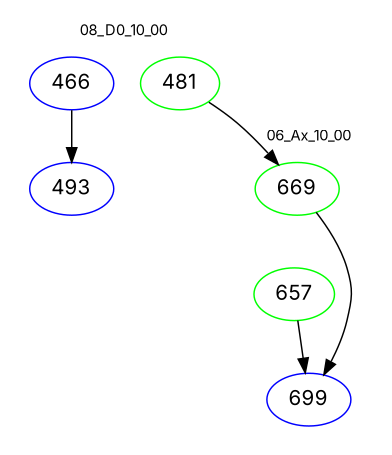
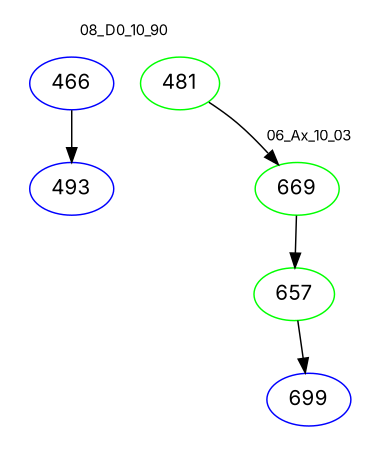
cluster "08_D0_10_00": label "08_D0_10_00" -> "08_D0_10_90"
cluster "06_Ax_10_00": label "06_Ax_10_00" -> "06_Ax_10_03"
edge "669" -> "699": now "669" -> "657"
